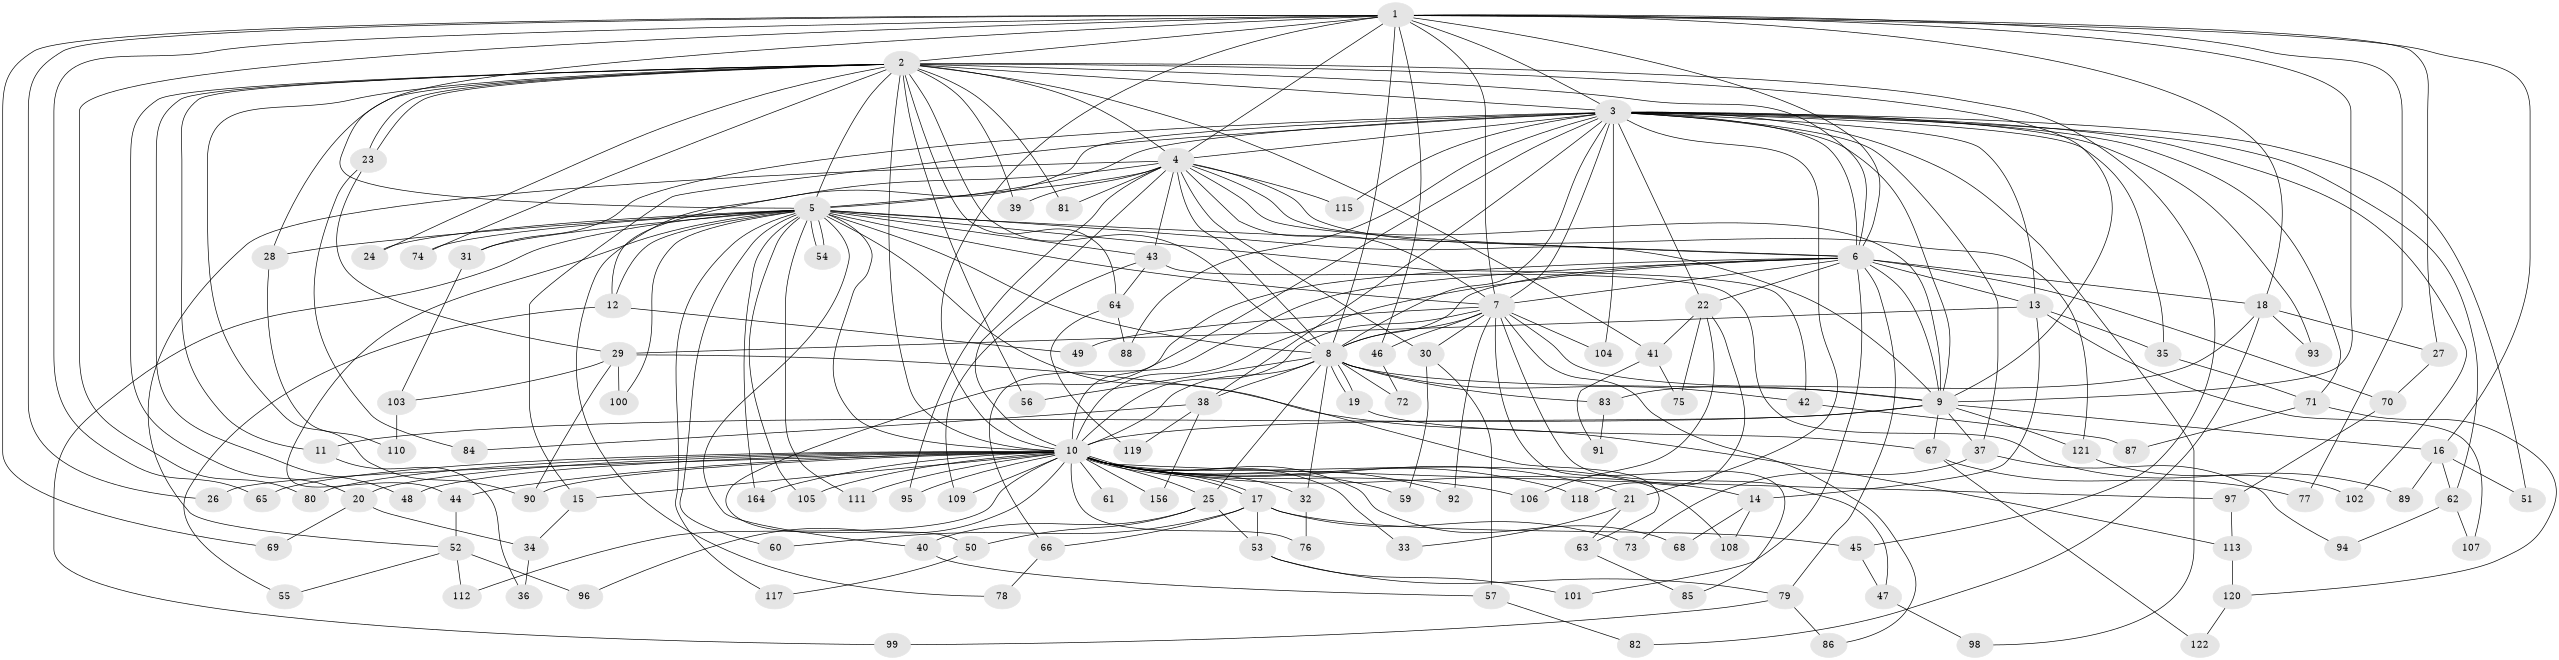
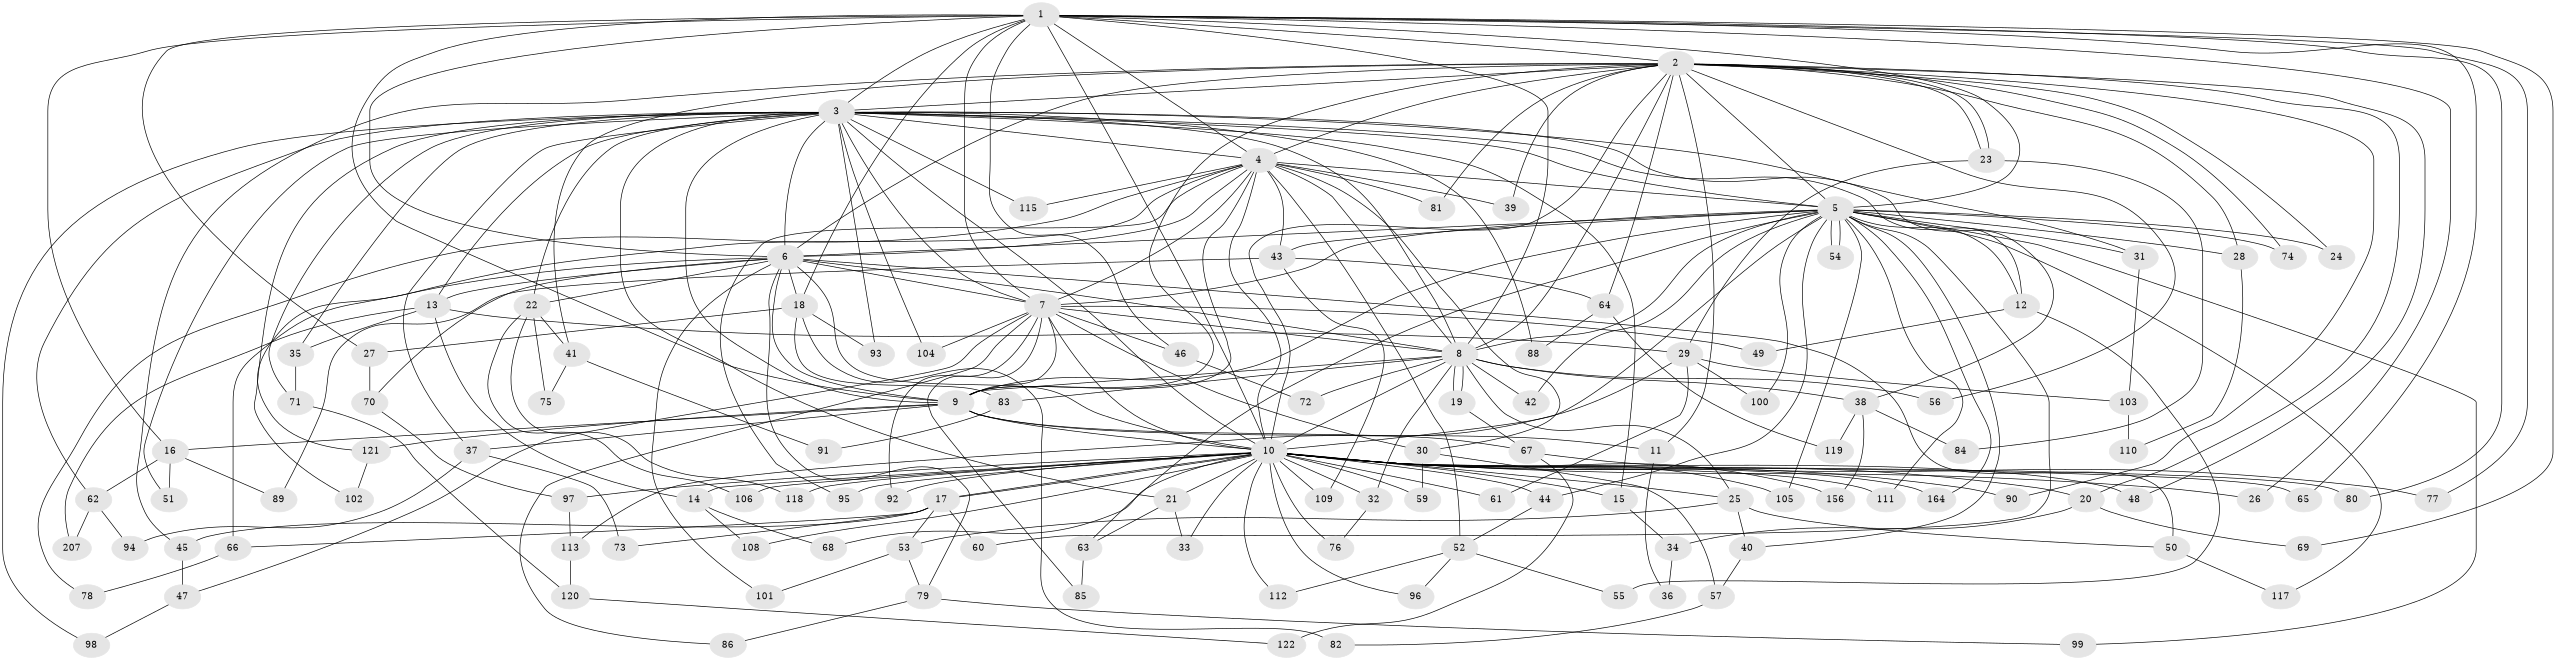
edge "29" -- "90": now "29" -- "61"
node "87": removed
node "107": label "107" -> "207"
